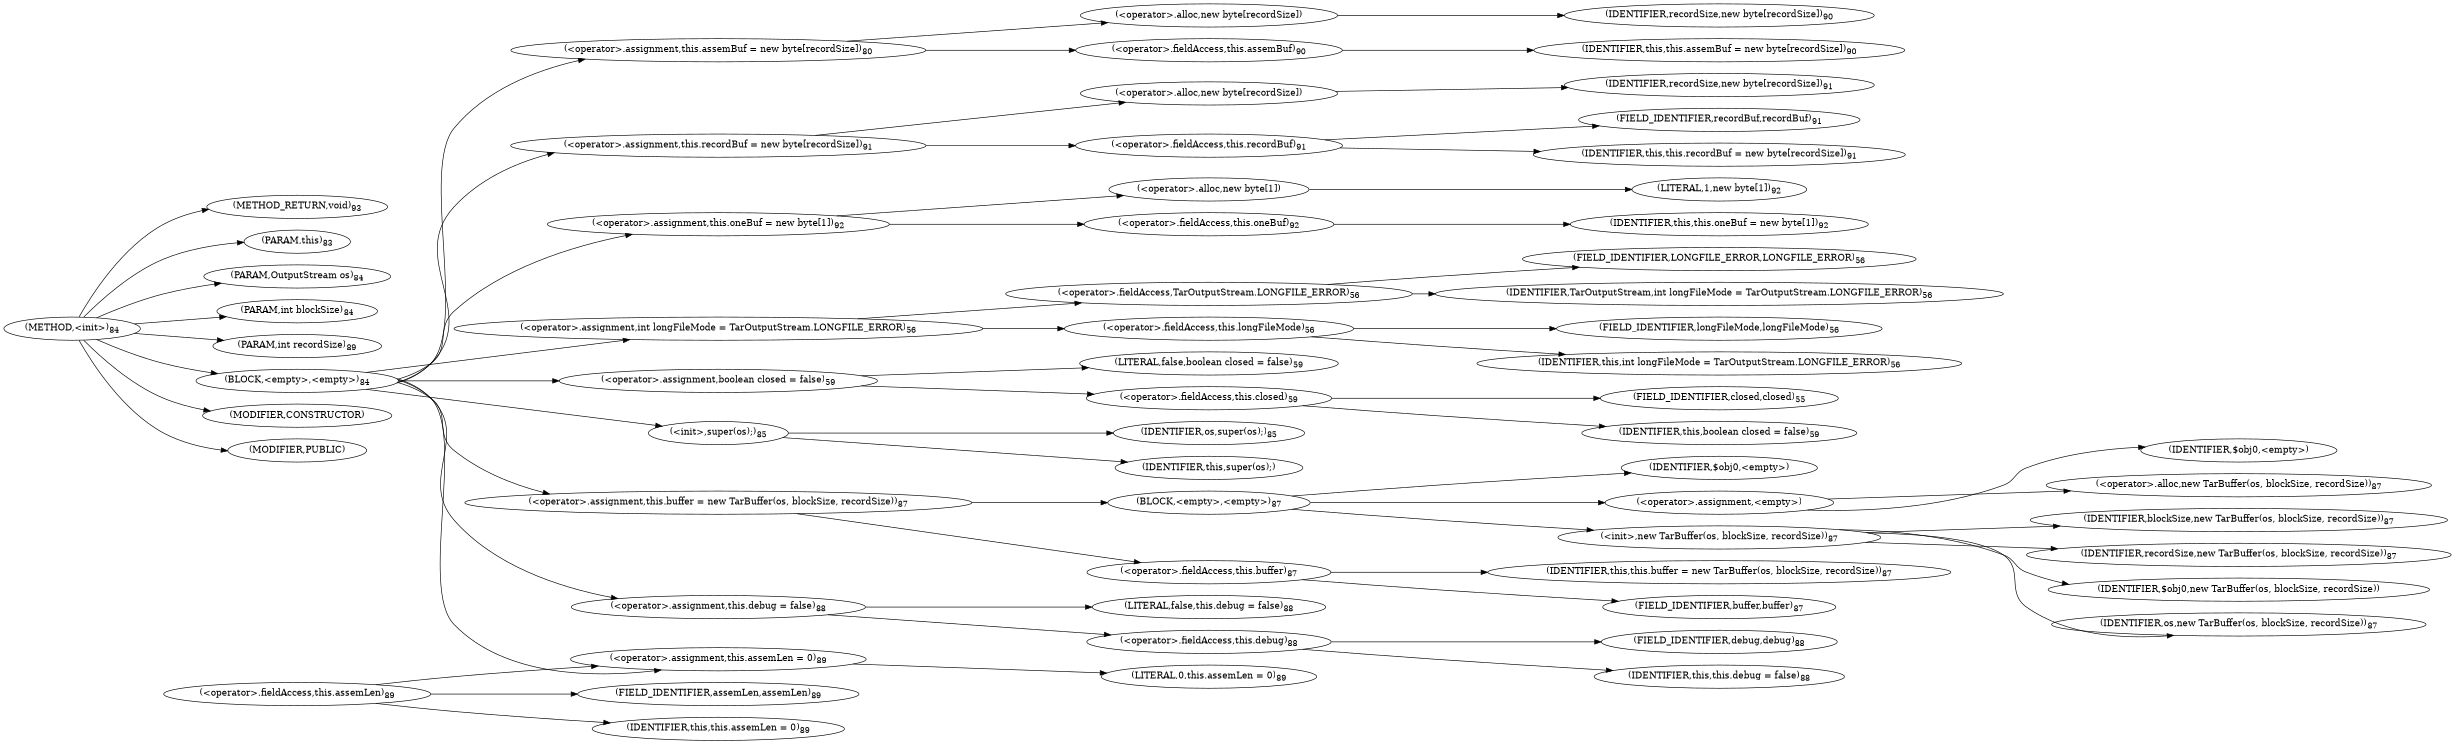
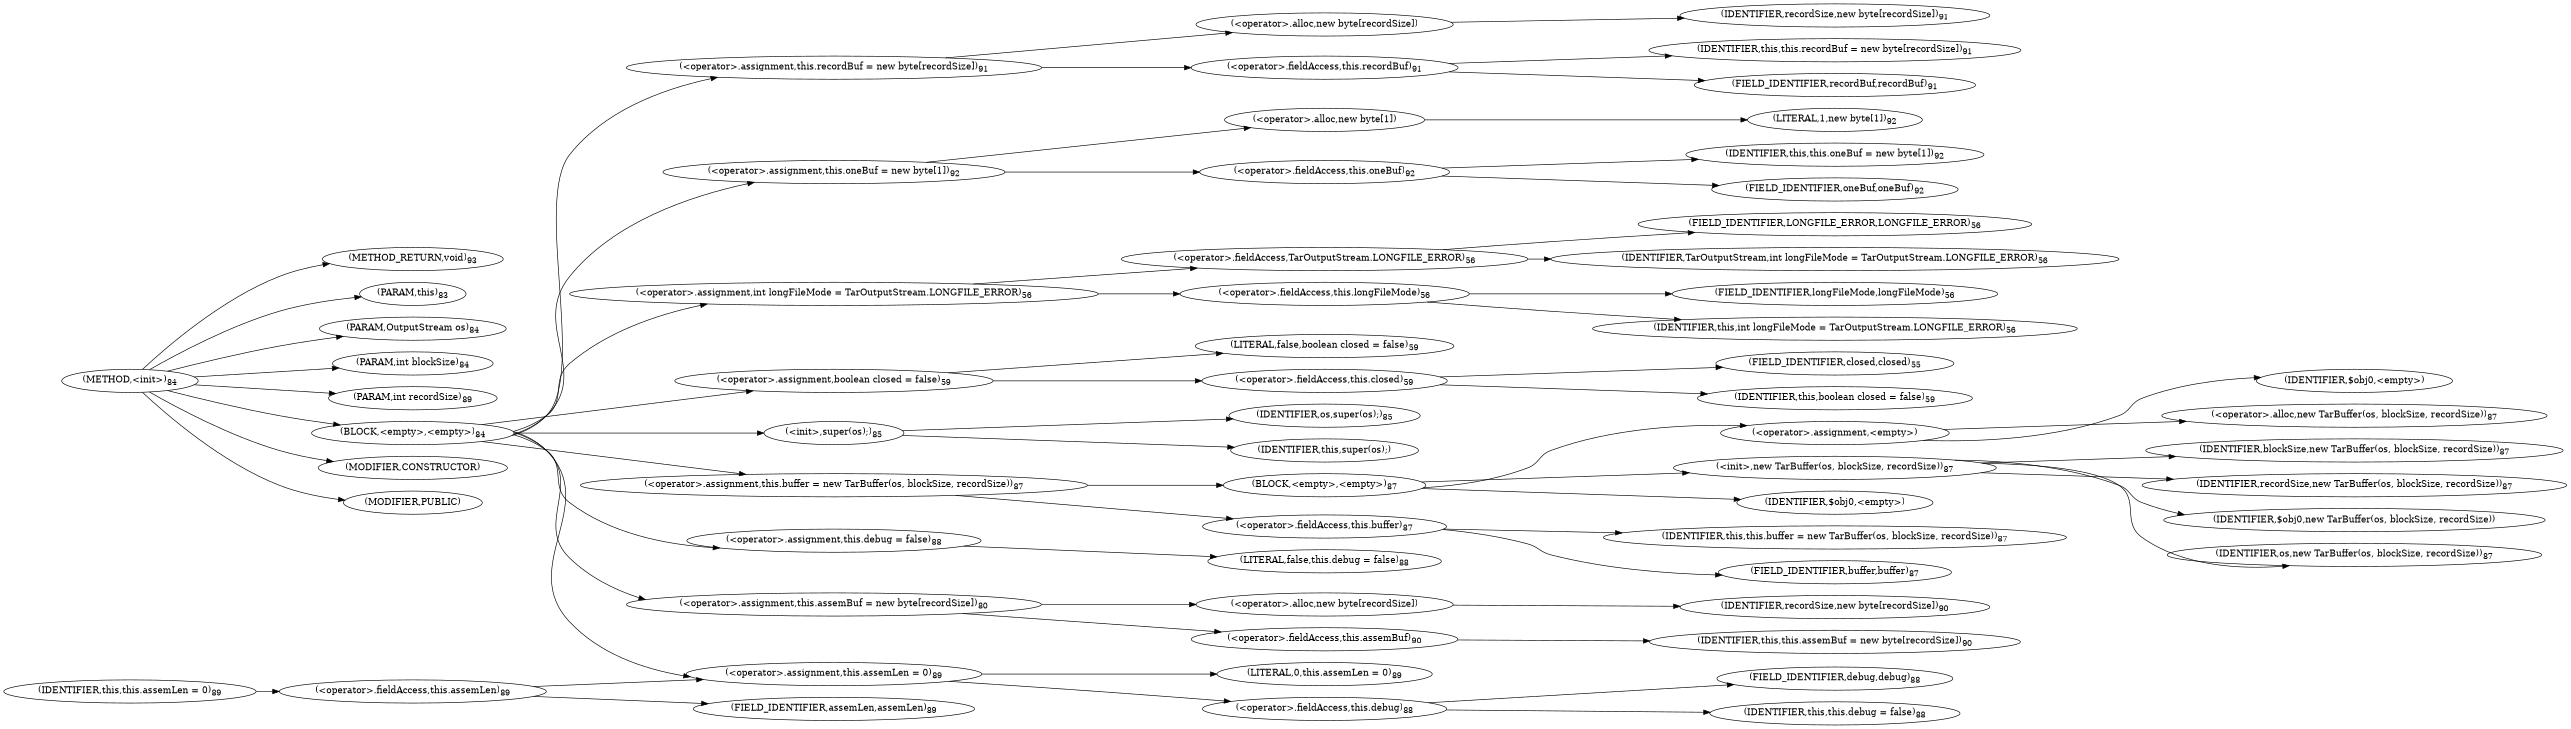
node "(FIELD_IDENTIFIER,oneBuf,oneBuf)": added
edge "(<operator>.assignment,this.debug = false)" -> "(<operator>.fieldAccess,this.debug)": now "(<operator>.assignment,this.assemLen = 0)" -> "(<operator>.fieldAccess,this.debug)"
edge "(<operator>.fieldAccess,this.assemLen)" -> "(IDENTIFIER,this,this.assemLen = 0)": reversed
